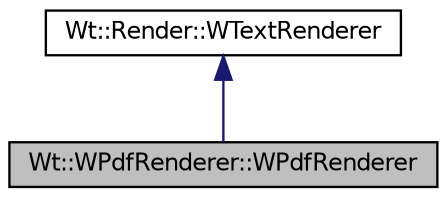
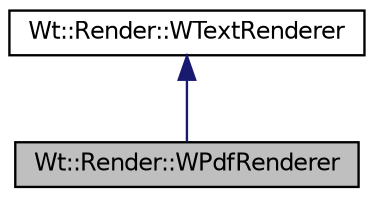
node "Wt::WPdfRenderer::WPdfRenderer": label "Wt::WPdfRenderer::WPdfRenderer" -> "Wt::Render::WPdfRenderer"
